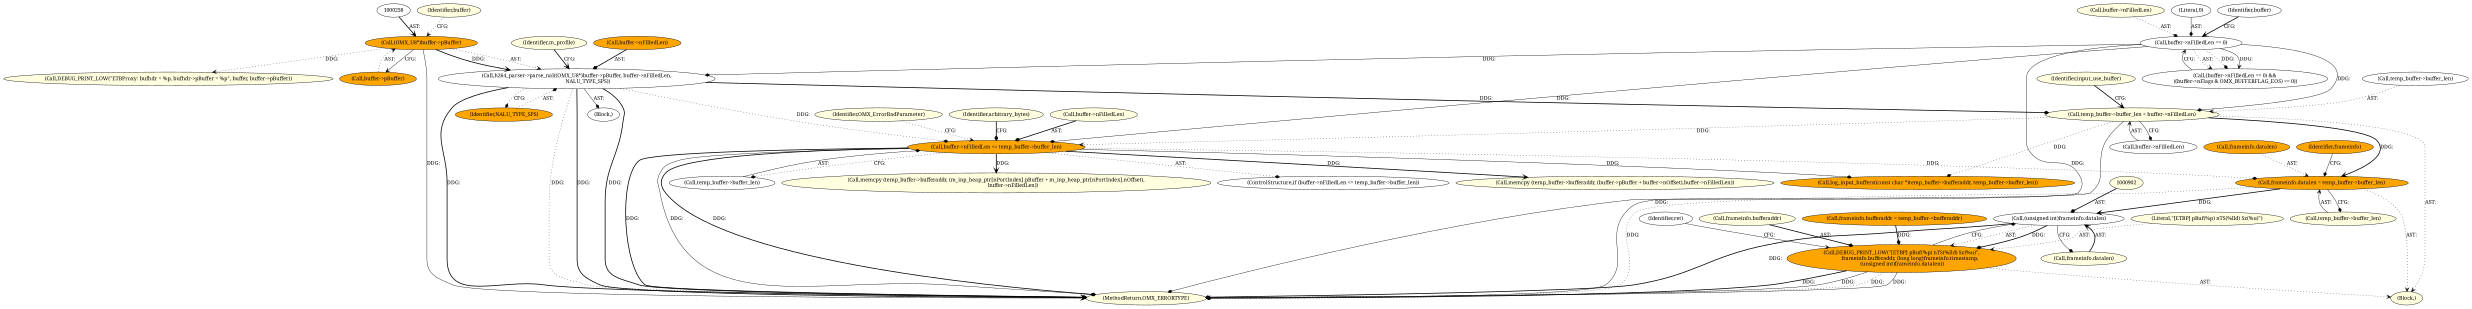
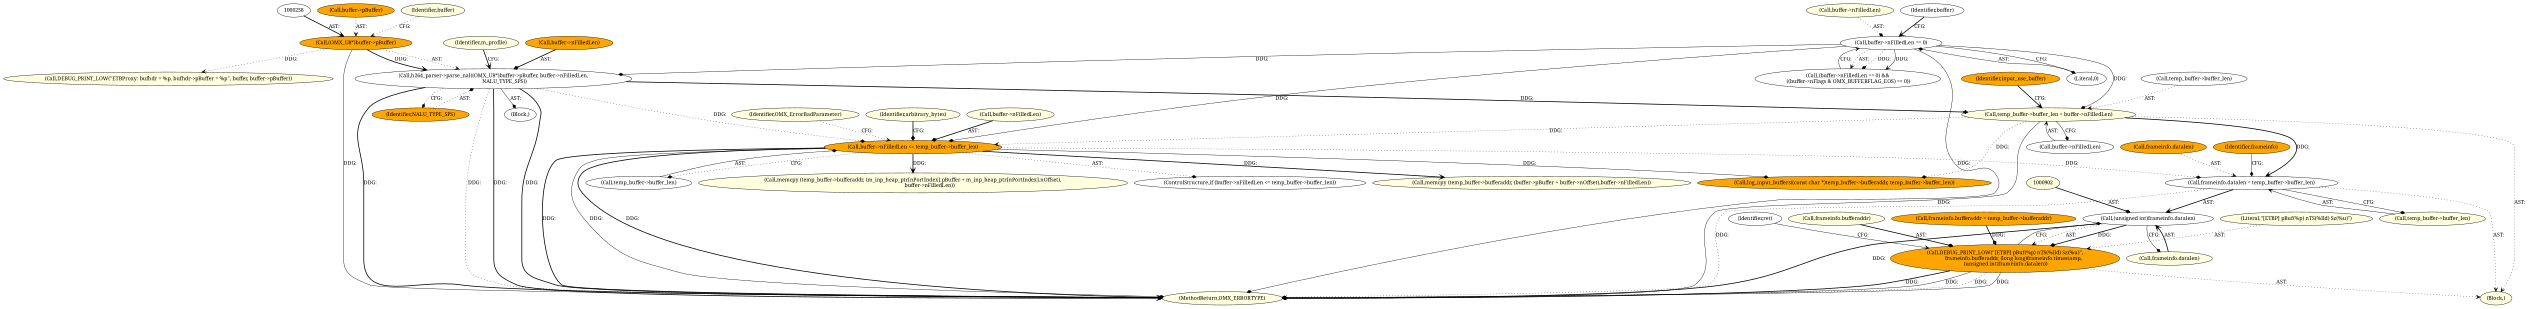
edge "(Call,buffer->nFilledLen == 0)" -> "(Literal,0)": added, label "CFG:"
edge "(Call,(OMX_U8*)buffer->pBuffer)" -> "(Call,buffer->pBuffer)": removed, label "CFG:"
node "(Identifier,input_use_buffer)": fillcolor lightyellow -> orange
node "(Call,frameinfo.datalen = temp_buffer->buffer_len)": fillcolor orange -> white
edge "(Call,frameinfo.datalen = temp_buffer->buffer_len)" -> "(Call,(unsigned int)frameinfo.datalen)": label "DDG: " -> "AST: "
